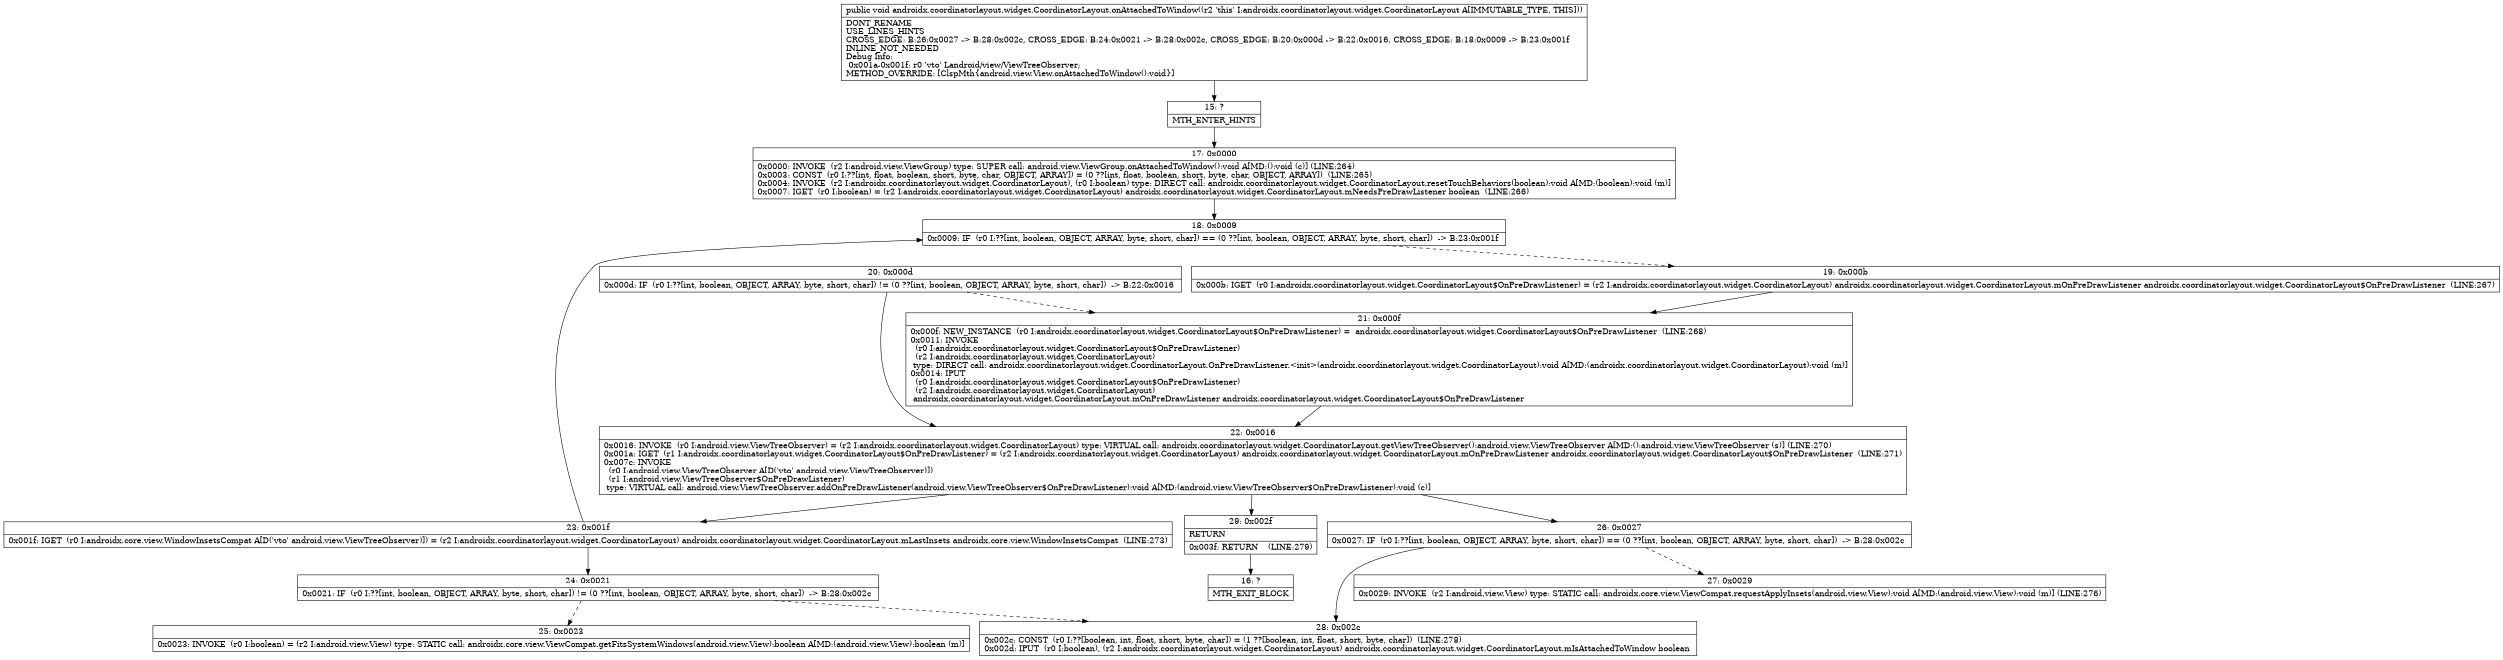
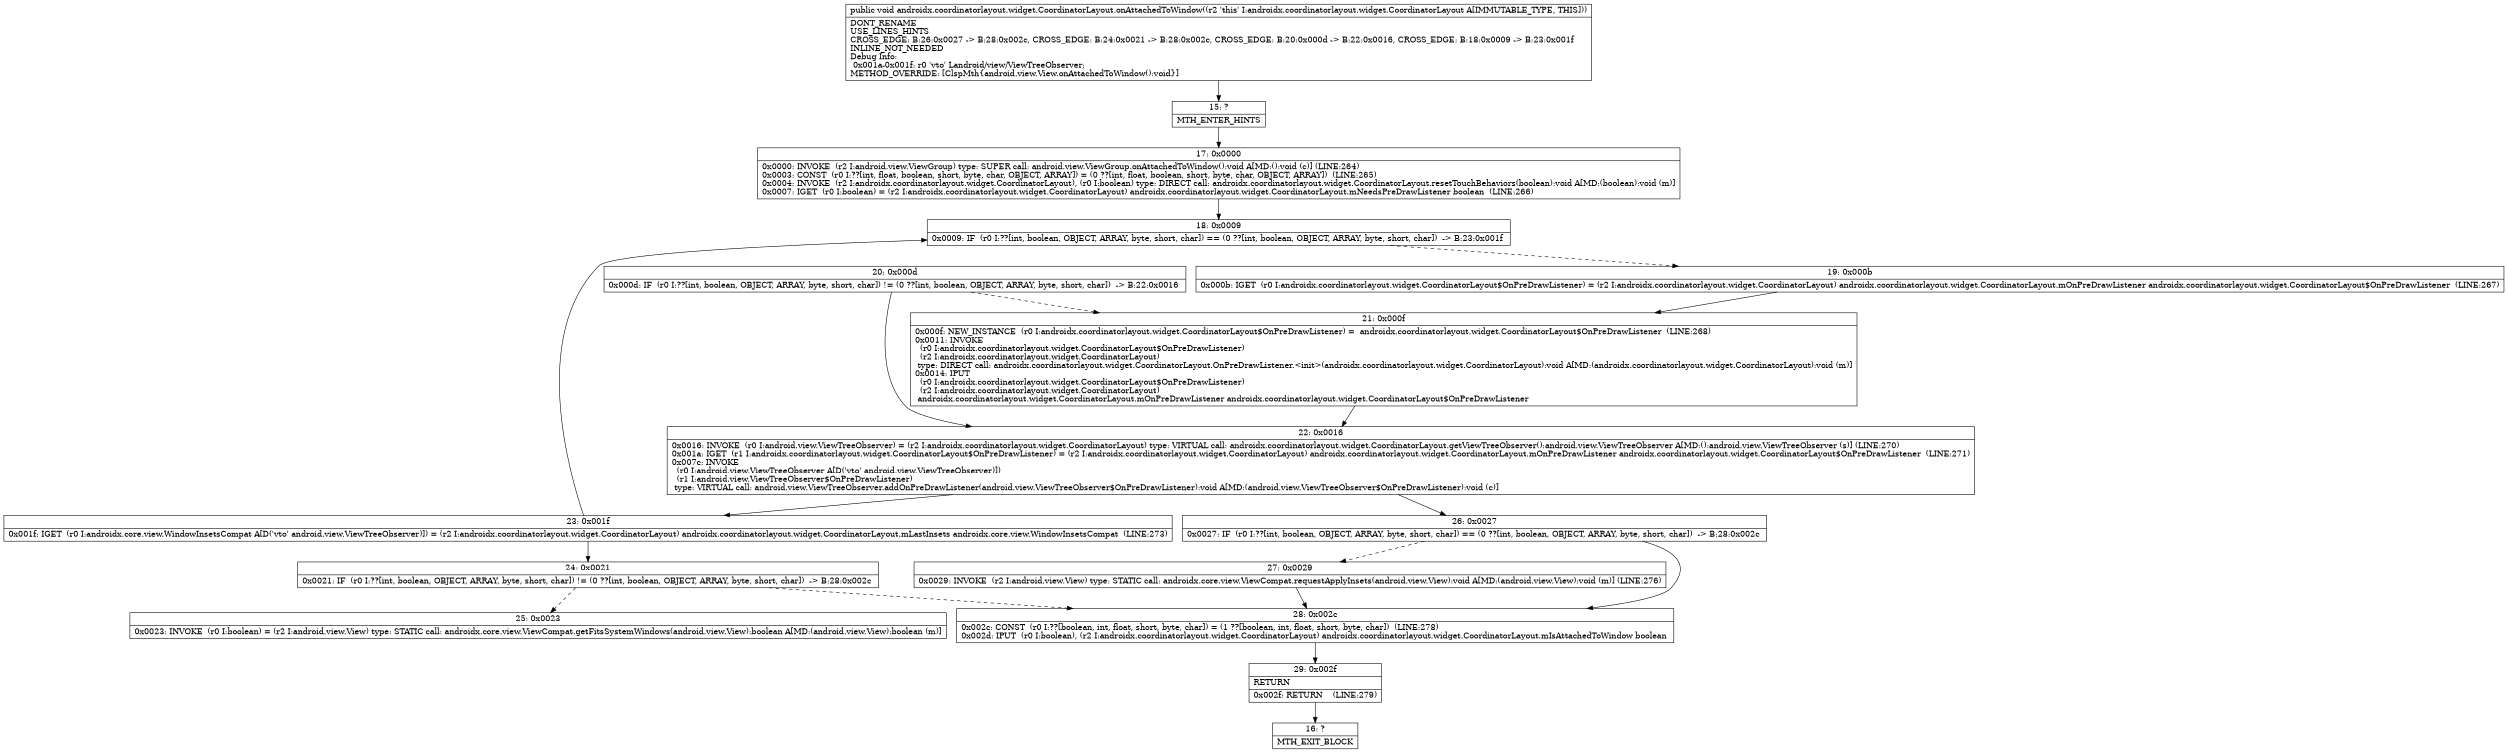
edge "22: 0x0016" -> "29: 0x002f": now "28: 0x002c" -> "29: 0x002f"
node "29: 0x002f": text "0x003f: RETURN    (LINE:279)" -> "0x002f: RETURN    (LINE:279)"
edge "27: 0x0029" -> "28: 0x002c": added
